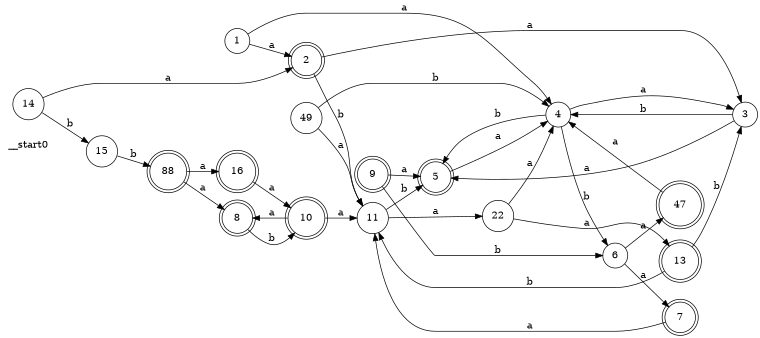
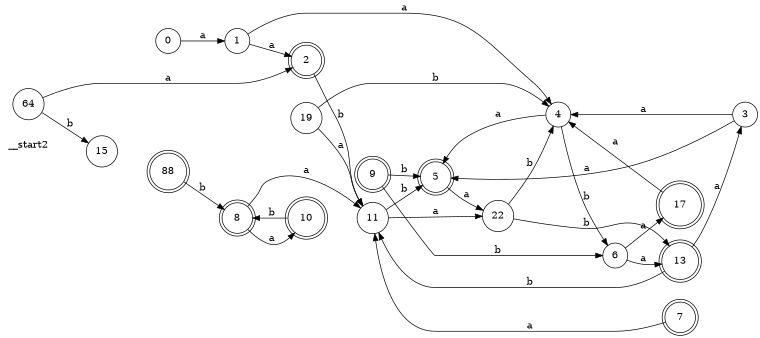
edge "2" -> "3": removed, label "a"
node "0": added
edge "4" -> "3": removed, label "a"
node "14": label "14" -> "64"
edge "3" -> "4": label "b" -> "a"
edge "4" -> "5": label "b" -> "a"
node "49": label "49" -> "19"
node "__start0": label "__start0" -> "__start2"
edge "5" -> "4": now "5" -> "22"
edge "15" -> "88": removed, label "b"
edge "22" -> "4": label "a" -> "b"
edge "9" -> "5": label "a" -> "b"
node "16": removed
edge "13" -> "3": label "b" -> "a"
edge "88" -> "8": label "a" -> "b"
node "47": label "47" -> "17"
edge "10" -> "8": label "a" -> "b"
edge "10" -> "11": now "8" -> "11"
edge "22" -> "13": label "a" -> "b"
edge "8" -> "10": label "b" -> "a"
edge "6" -> "7": now "6" -> "13"
